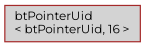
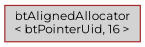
node "btPointerUid < btPointerUid, 16 >": label "btPointerUid < btPointerUid, 16 >" -> "btAlignedAllocator < btPointerUid, 16 >"
